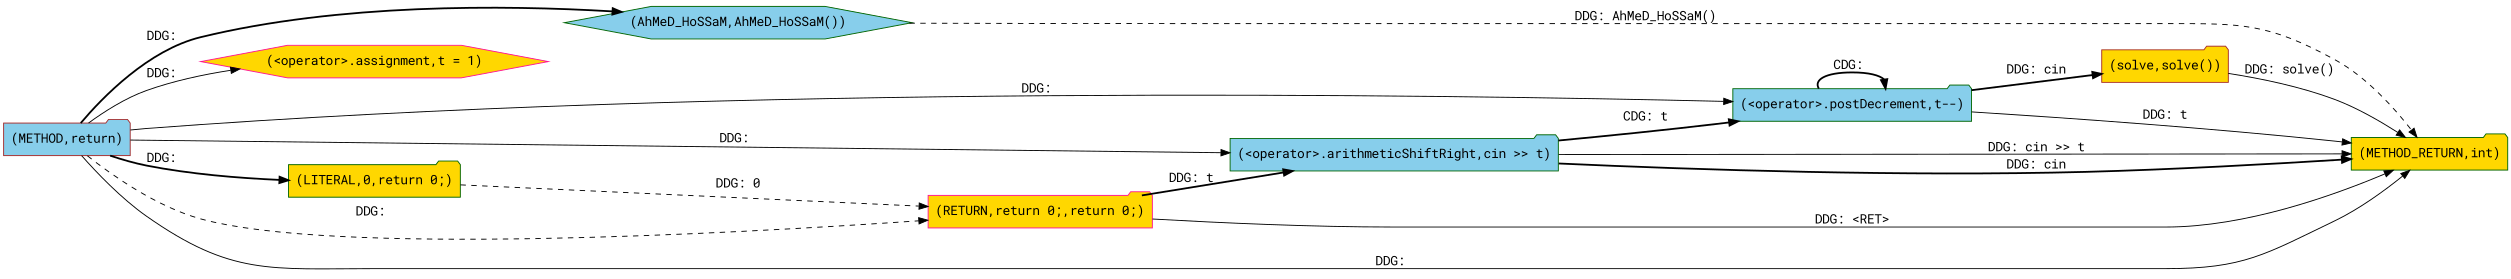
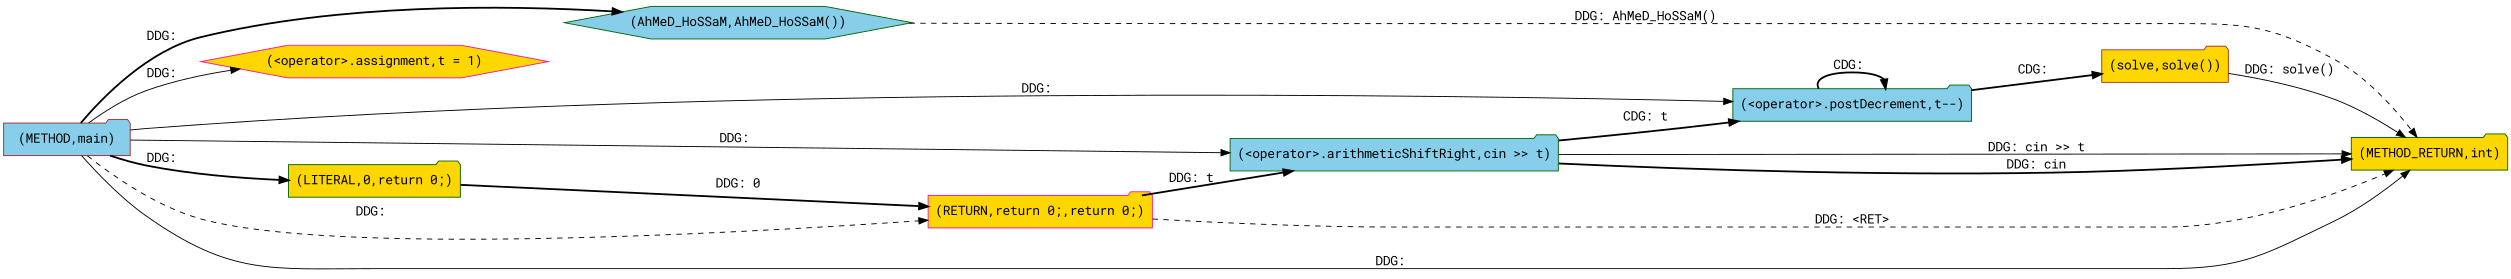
edge "(<operator>.postDecrement,t--)" -> "(solve,solve())": label "DDG: cin" -> "CDG: "
edge "(<operator>.postDecrement,t--)" -> "(METHOD_RETURN,int)": removed, label "DDG: t"
node "(METHOD,return)": label "(METHOD,return)" -> "(METHOD,main)"
edge "(LITERAL,0,return 0;)" -> "(RETURN,return 0;,return 0;)": style dashed -> bold
edge "(RETURN,return 0;,return 0;)" -> "(METHOD_RETURN,int)": style solid -> dashed
